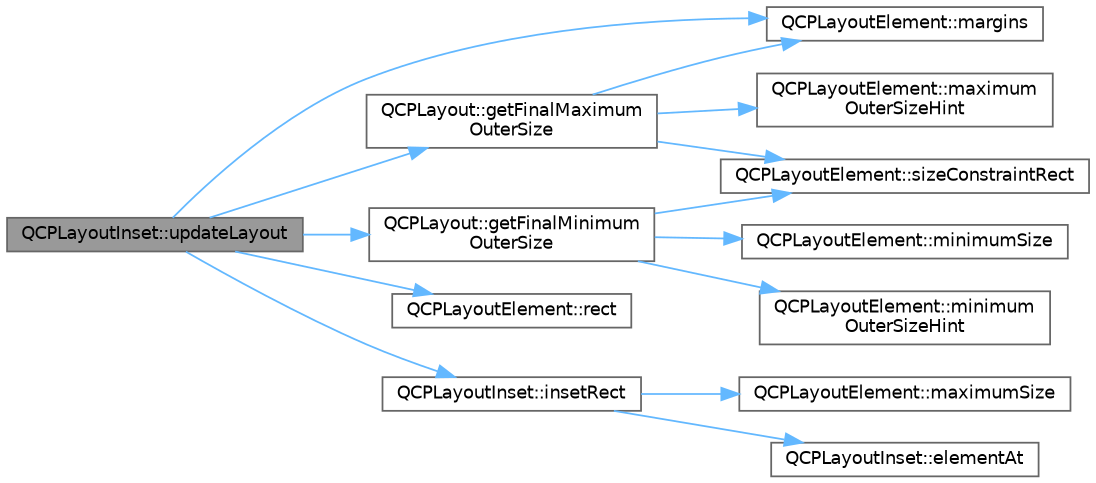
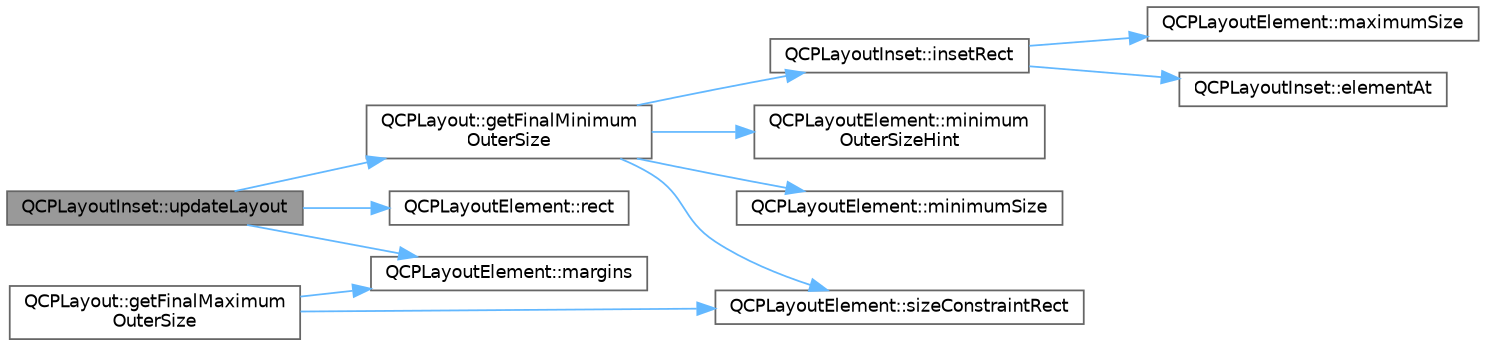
node "QCPLayoutElement::maximum OuterSizeHint": removed
edge "QCPLayoutInset::updateLayout" -> "QCPLayout::getFinalMaximum OuterSize": removed
edge "QCPLayoutInset::updateLayout" -> "QCPLayoutInset::insetRect": now "QCPLayout::getFinalMinimum OuterSize" -> "QCPLayoutInset::insetRect"
